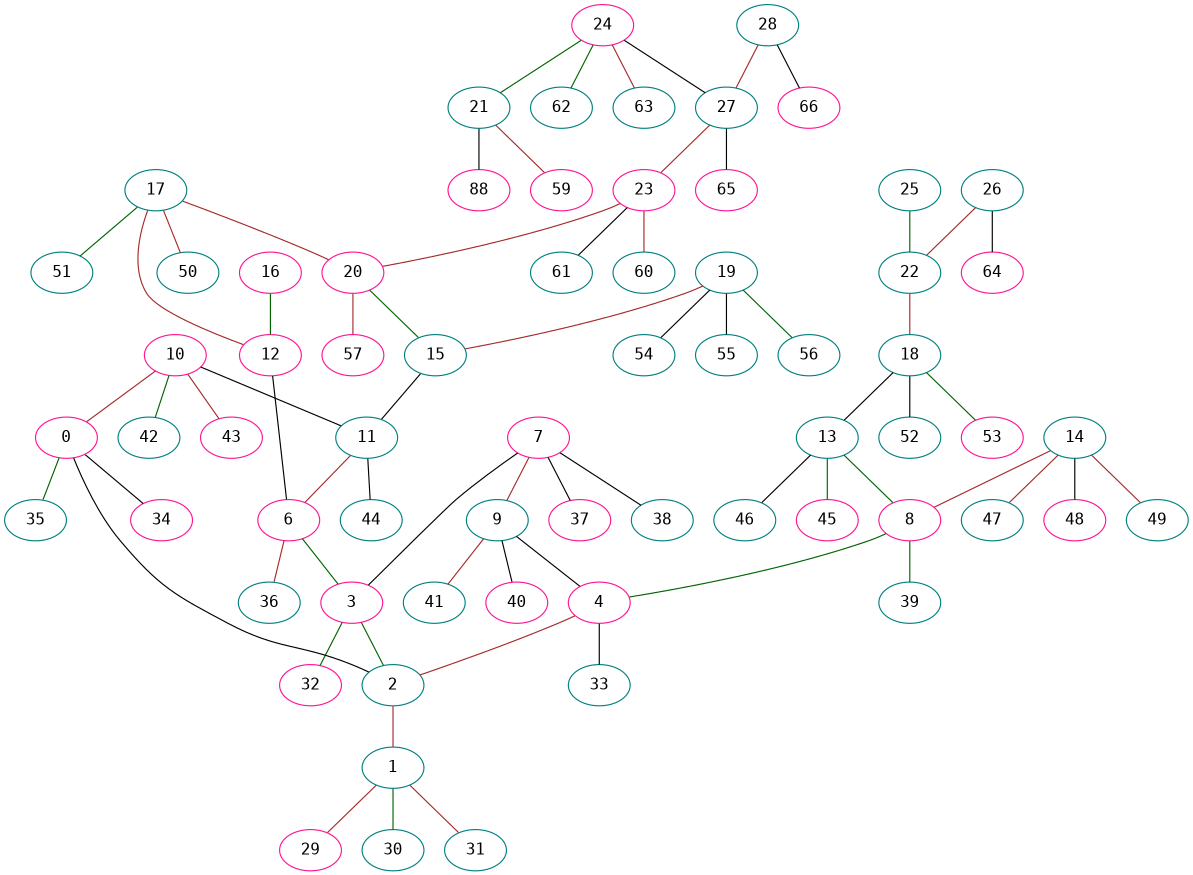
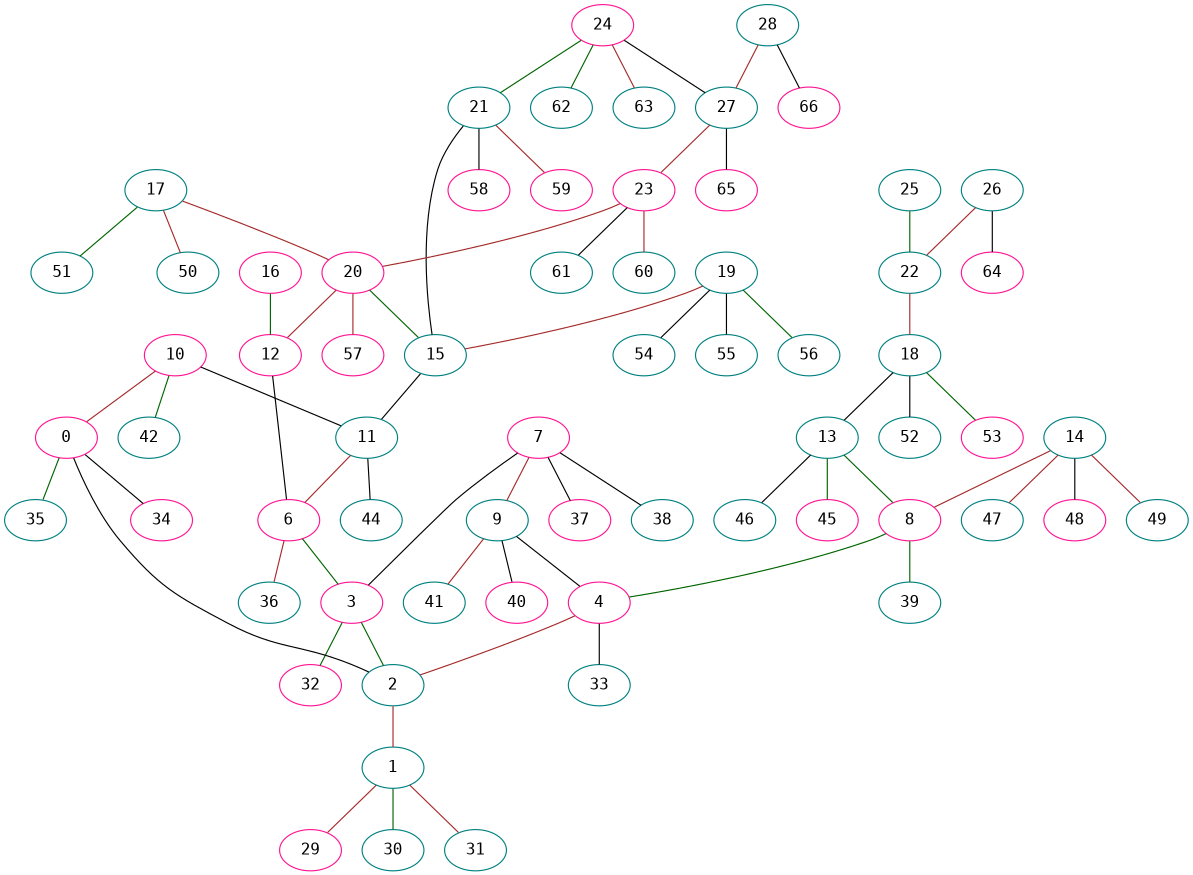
node "88": label "88" -> "58"
edge "21" -- "15": added
edge "17" -- "12": now "20" -- "12"
node "43": removed
